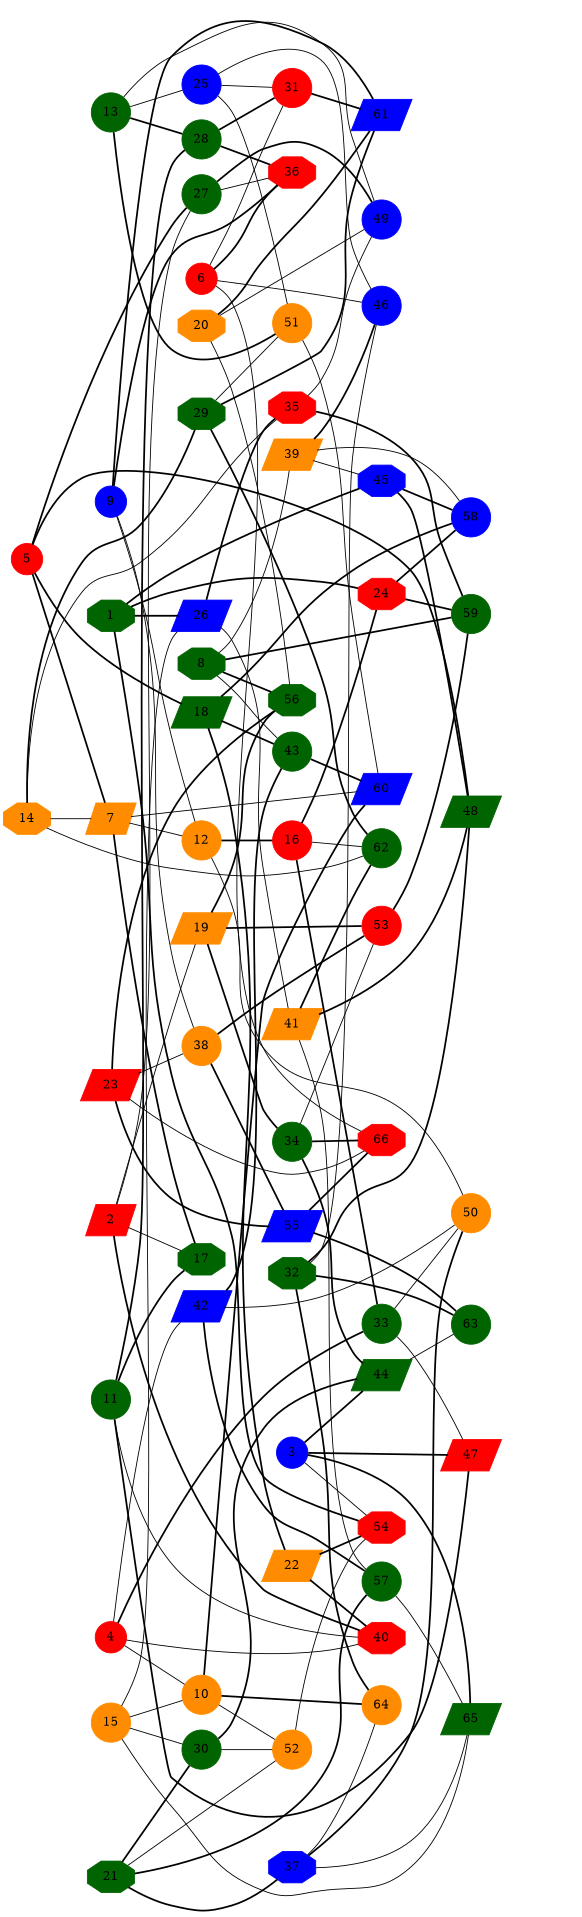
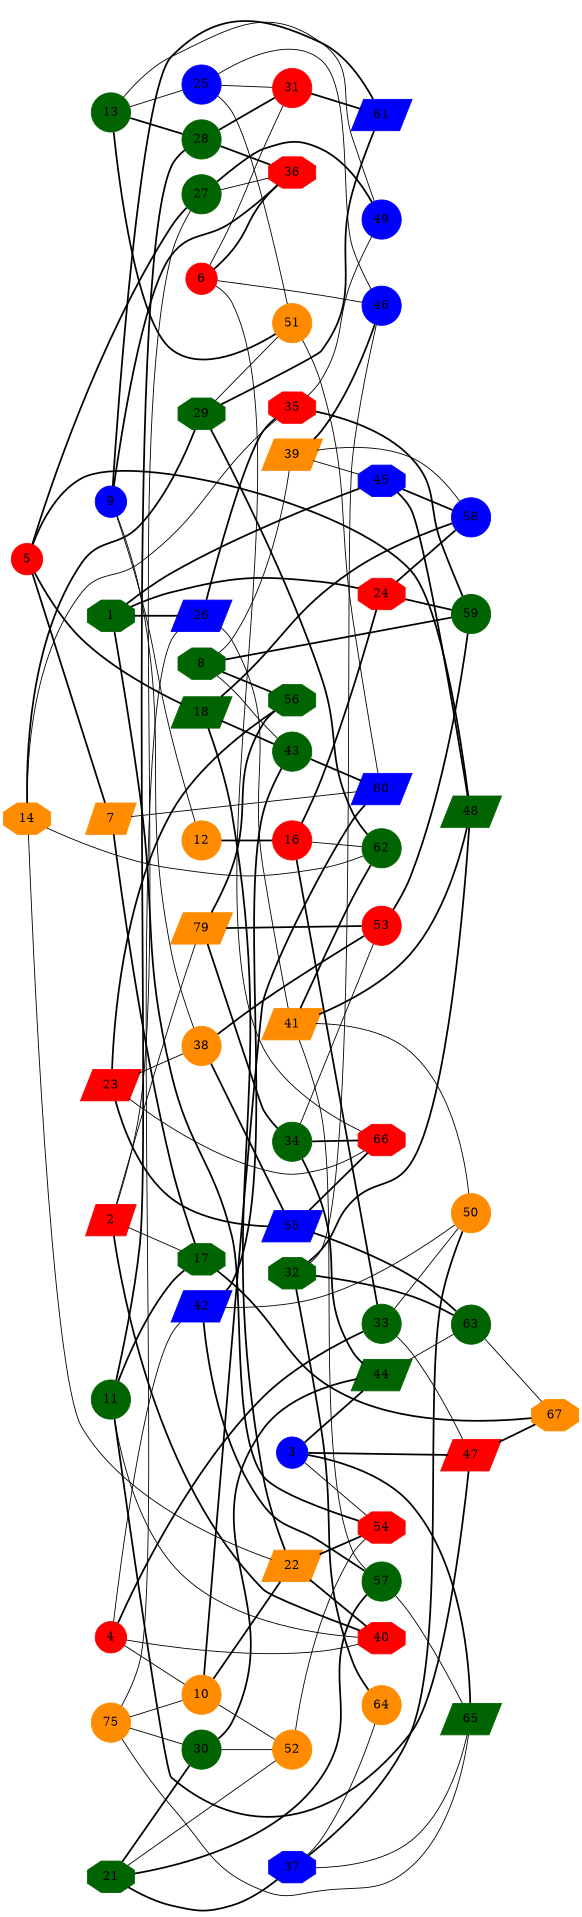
node "20": removed
edge "14" -- "7": now "14" -- "22"
edge "7" -- "12": removed
node "19": label "19" -> "79"
edge "12" -- "50": now "41" -- "50"
node "67": added
edge "10" -- "64": now "10" -- "22"
node "15": label "15" -> "75"
